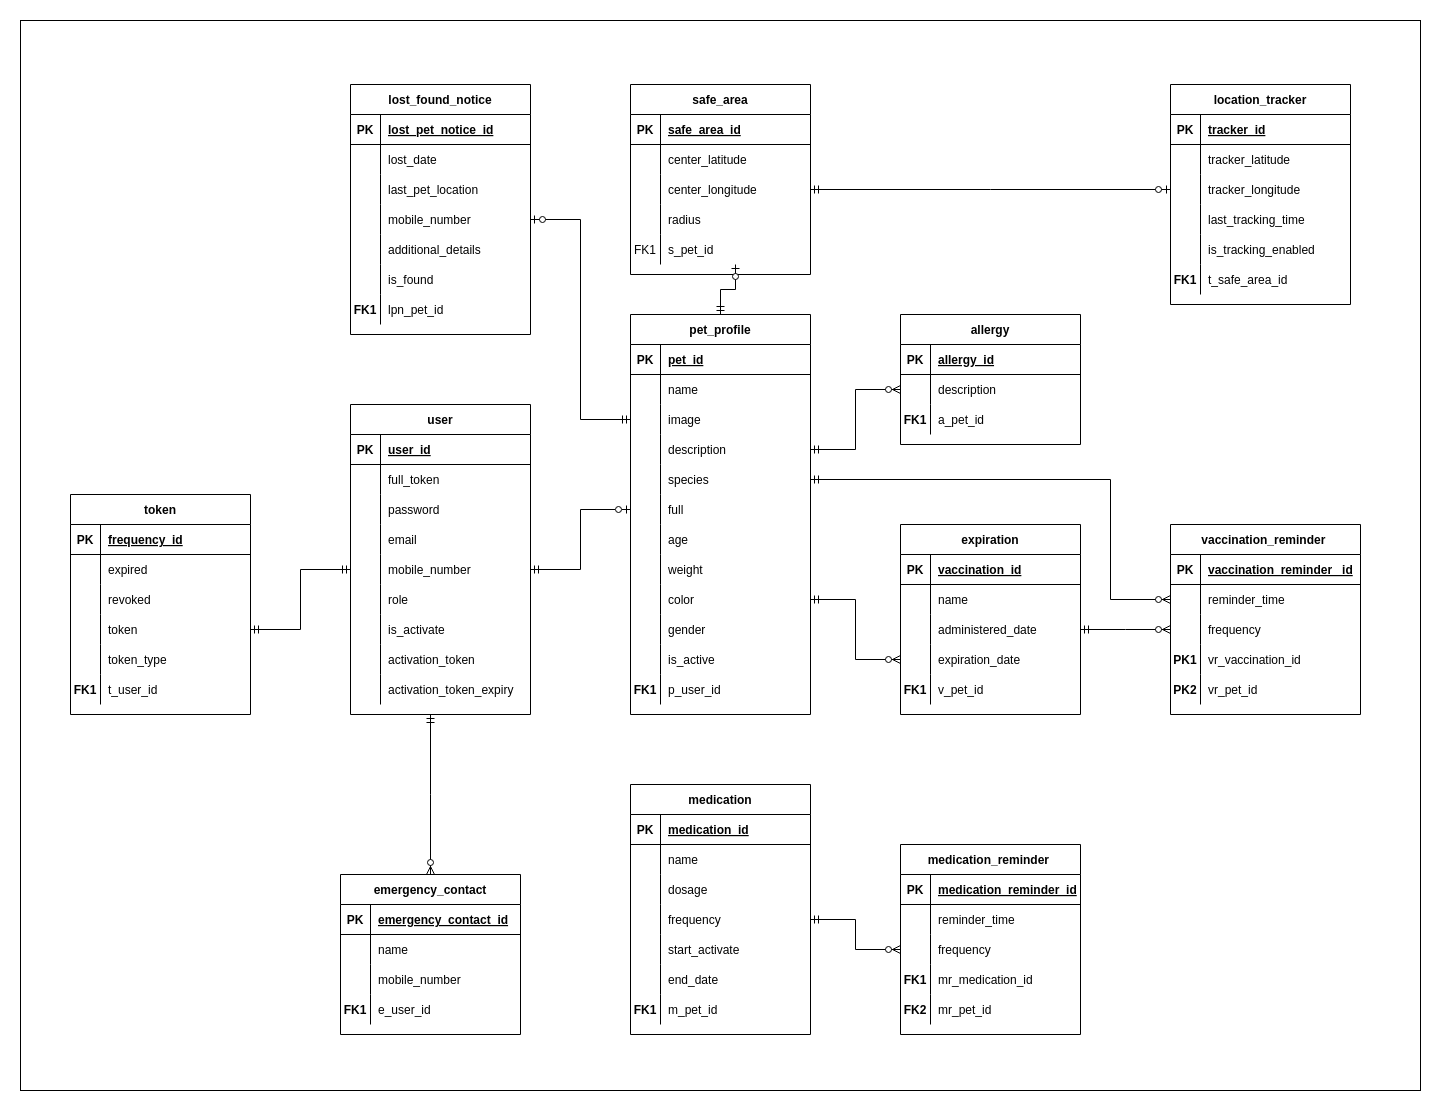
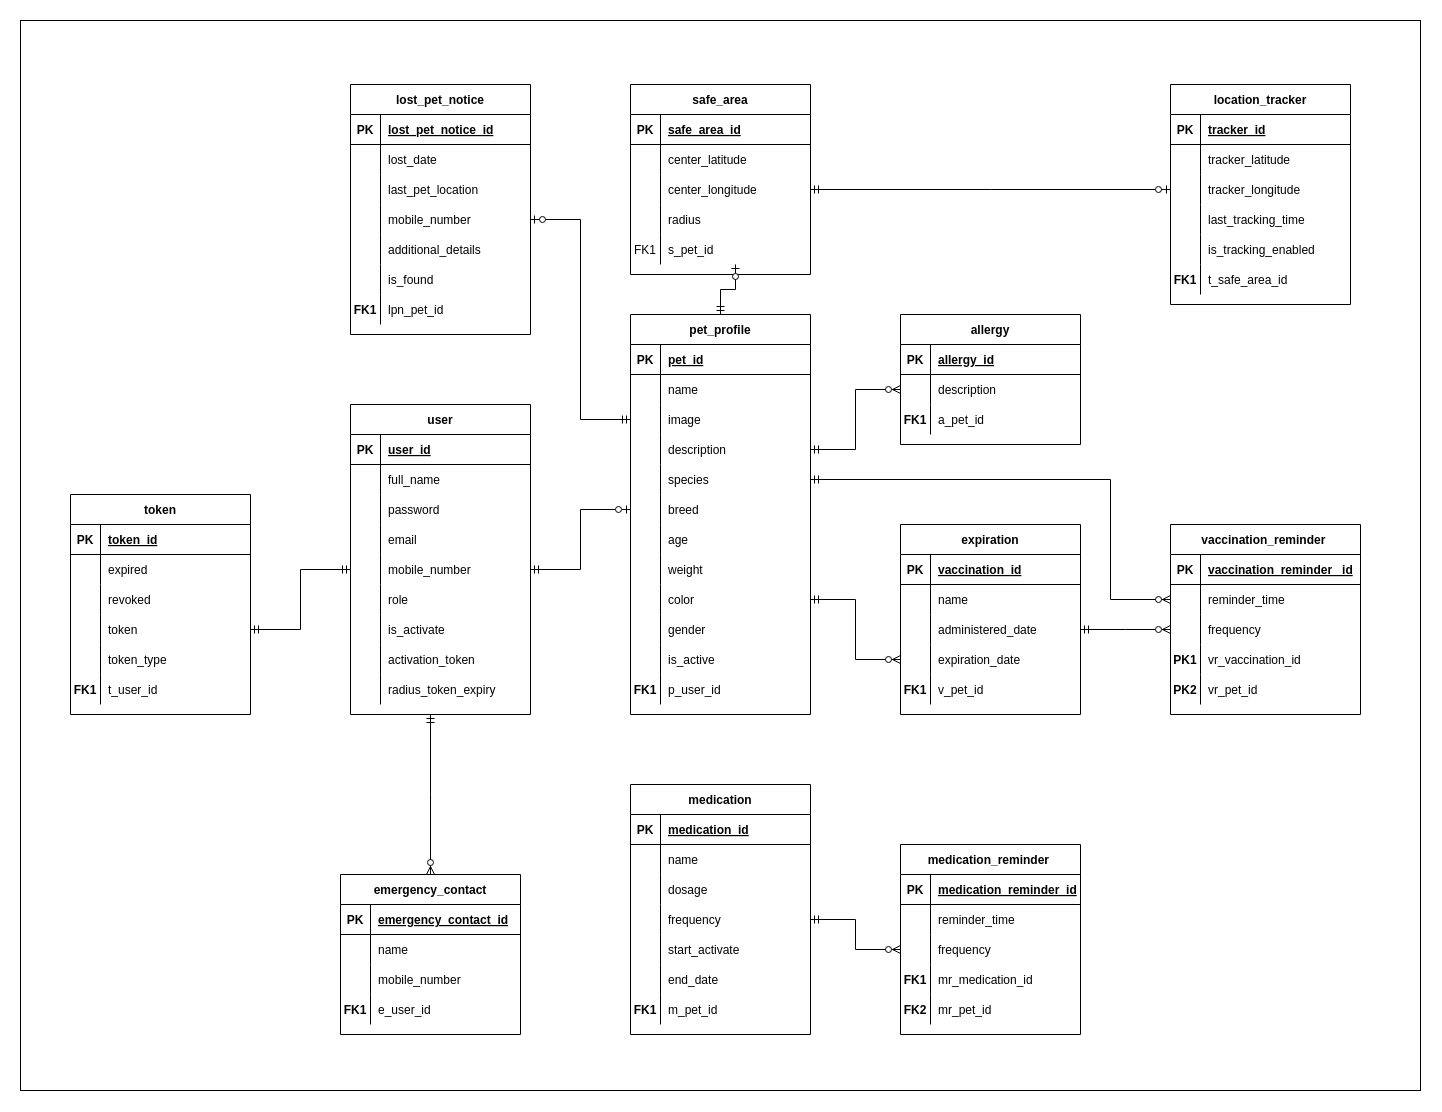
node "lost_found_notice": label "lost_found_notice" -> "lost_pet_notice"
node "full_token": label "full_token" -> "full_name"
node "full": label "full" -> "breed"
node "frequency_id": label "frequency_id" -> "token_id"
node "activation_token_expiry": label "activation_token_expiry" -> "radius_token_expiry"
